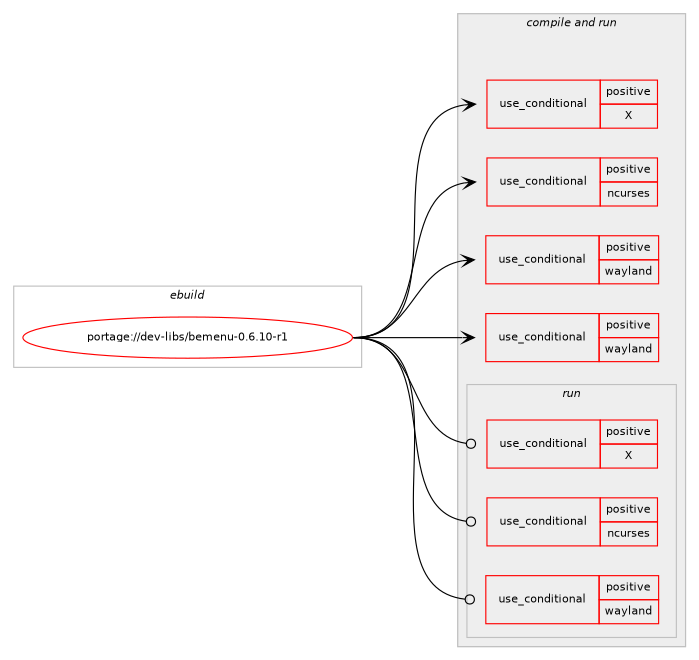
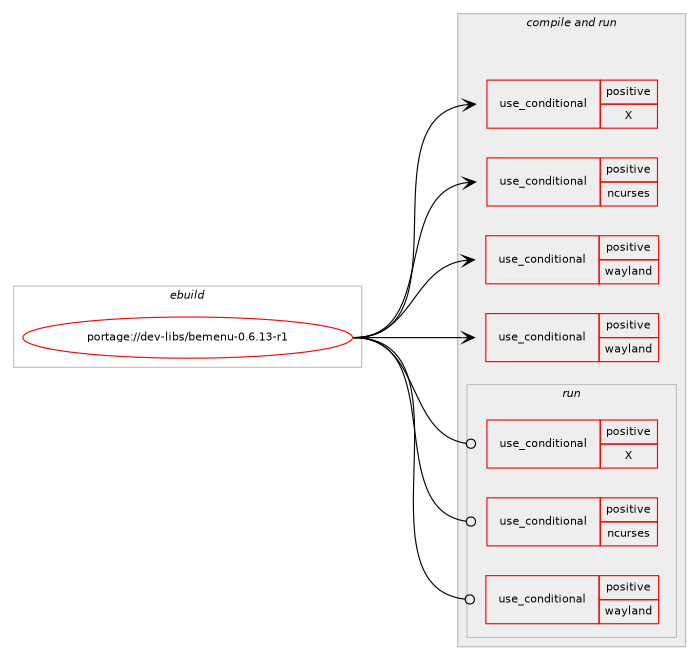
node "portage://dev-libs/bemenu-0.6.10-r1": label "portage://dev-libs/bemenu-0.6.10-r1" -> "portage://dev-libs/bemenu-0.6.13-r1"
